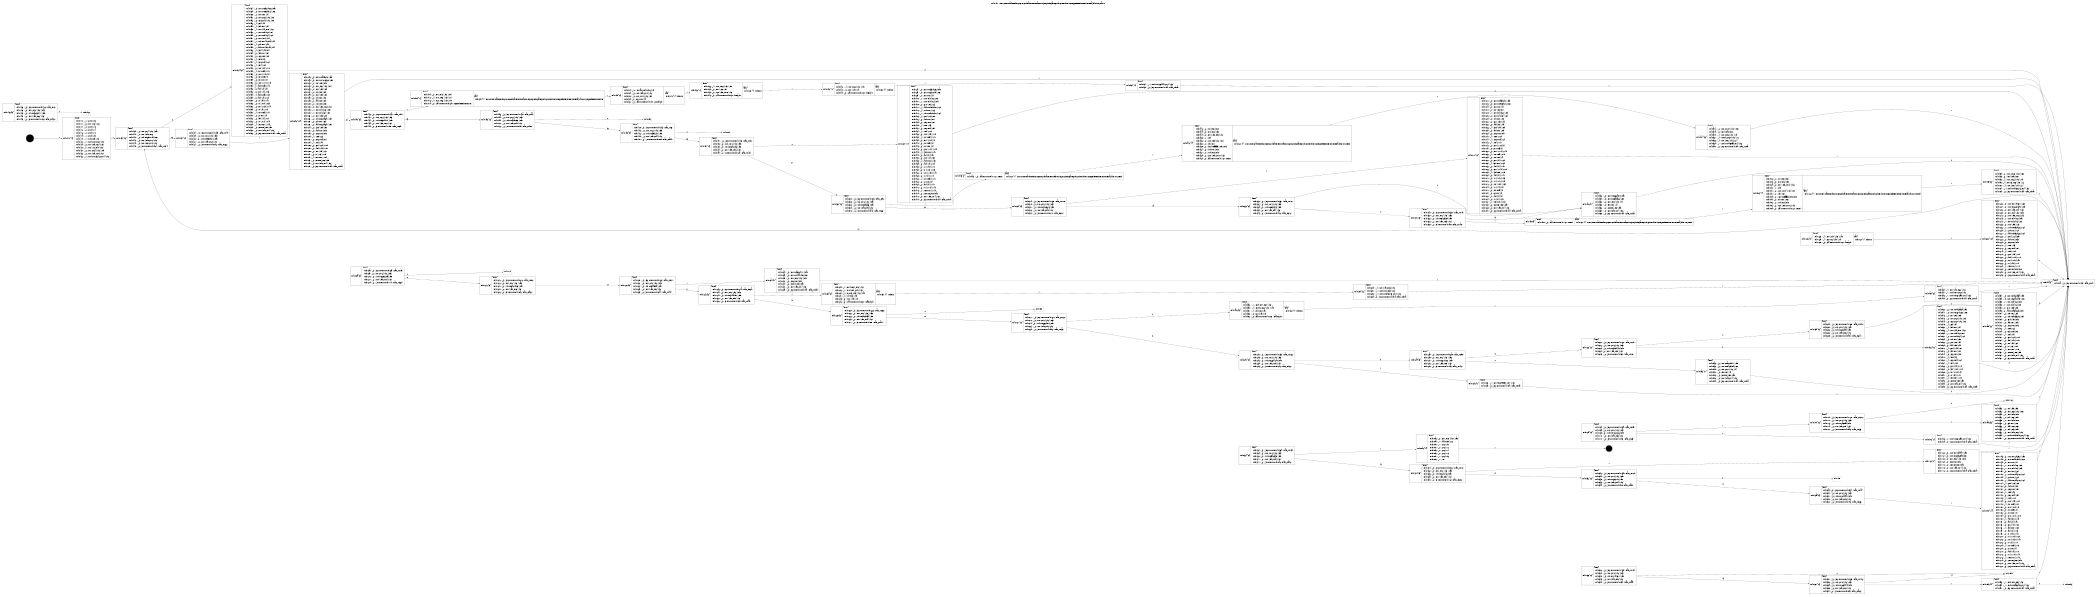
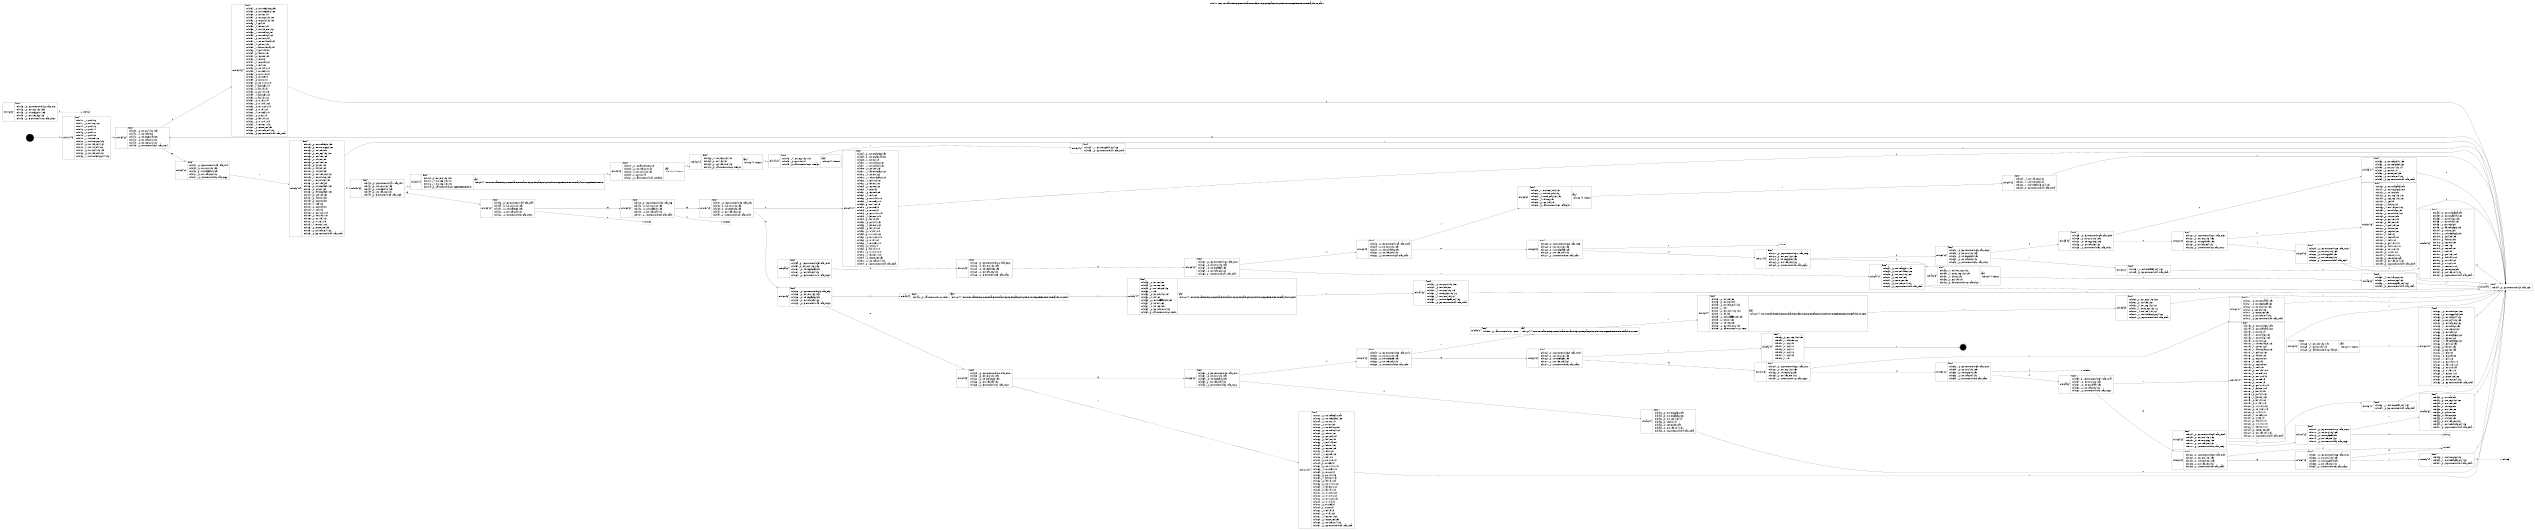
edge "0x40154b [25]" -> "0x401a28 [27]": now "0x40154b [25]" -> "0x401564 [25]"
node "0x40177d": removed
edge "0x4015af [25]" -> "0x4015c8 [25]": added, label "13"
